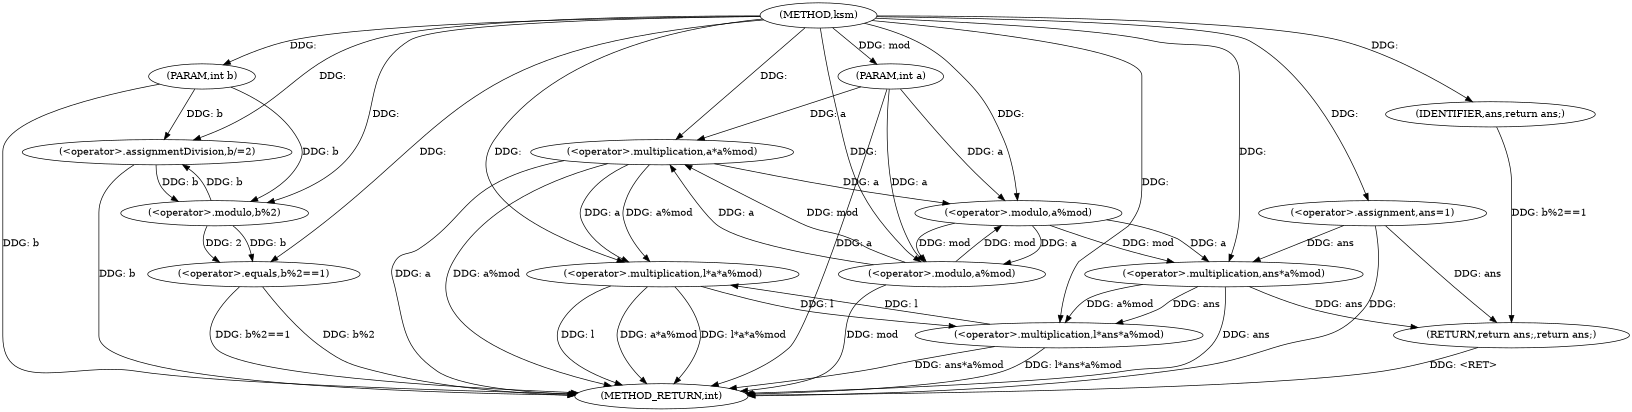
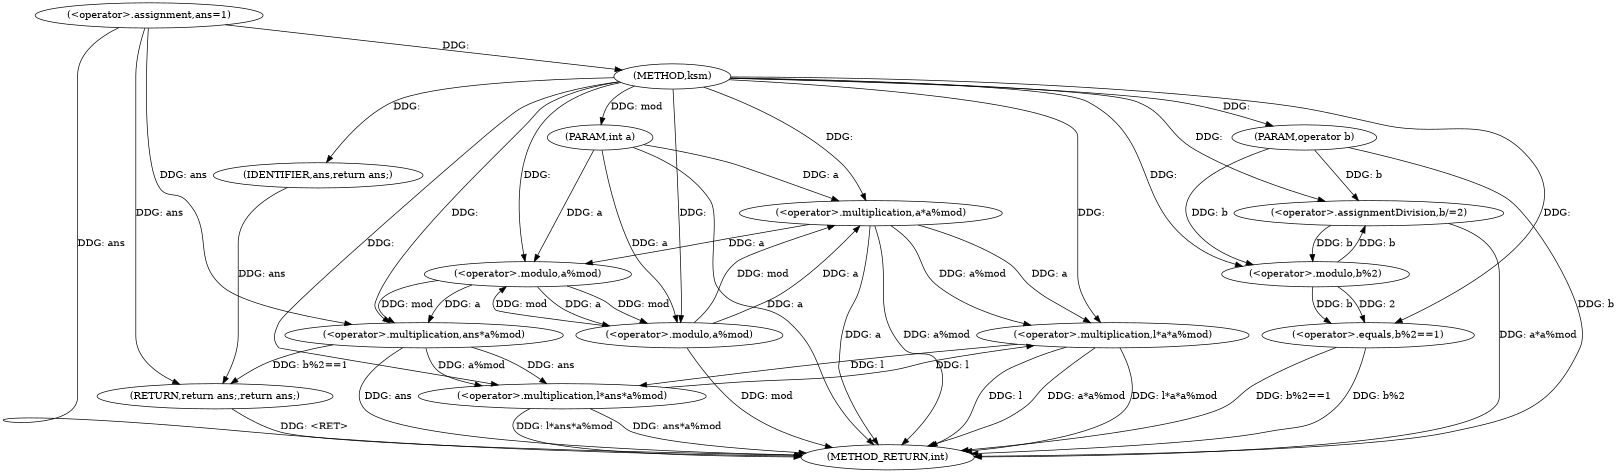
edge "(METHOD,ksm)" -> "(<operator>.assignment,ans=1)": reversed
node "(PARAM,int b)": label "(PARAM,int b)" -> "(PARAM,operator b)"
edge "(IDENTIFIER,ans,return ans;)" -> "(RETURN,return ans;,return ans;)": label "DDG: b%2==1" -> "DDG: ans"
edge "(<operator>.assignmentDivision,b/=2)" -> "(METHOD_RETURN,int)": label "DDG: b" -> "DDG: a*a%mod"
edge "(<operator>.multiplication,ans*a%mod)" -> "(RETURN,return ans;,return ans;)": label "DDG: ans" -> "DDG: b%2==1"
edge "(<operator>.assignment,ans=1)" -> "(METHOD_RETURN,int)": label "DDG: " -> "DDG: ans"
